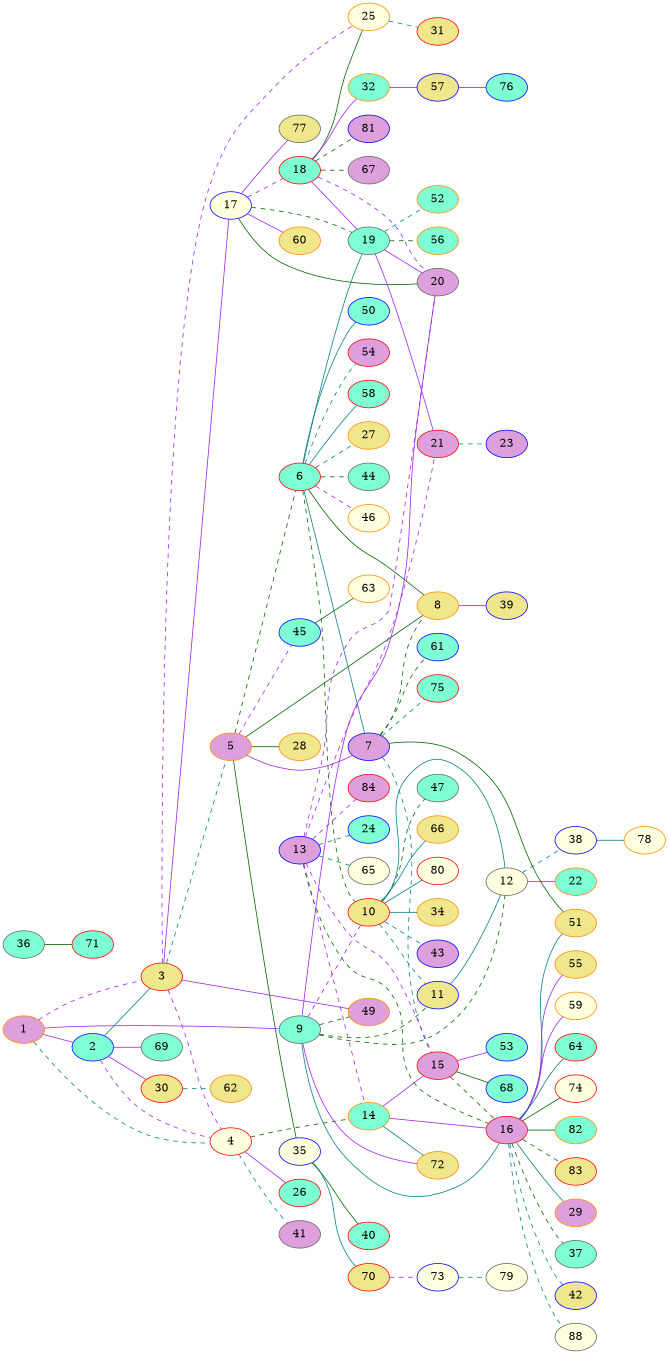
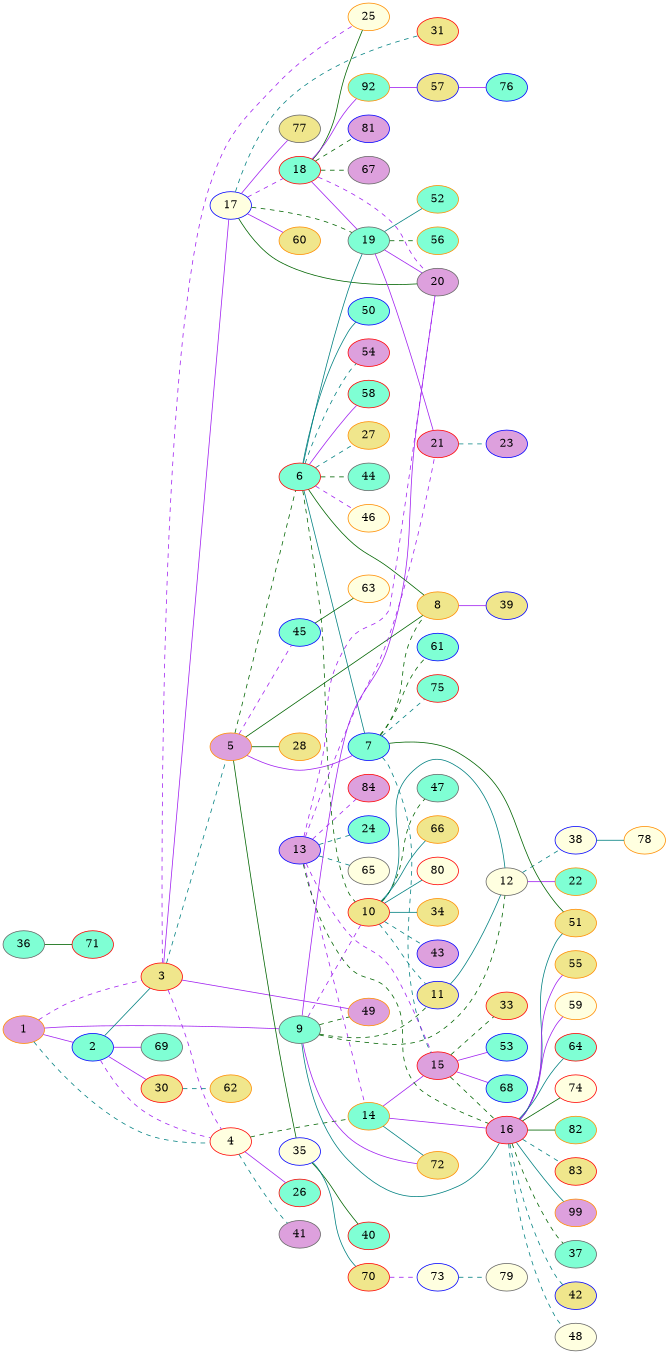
edge "25" -- "31": now "17" -- "31"
node "32": label "32" -> "92"
edge "52" -- "19": style dashed -> solid
edge "58" -- "6": color teal -> purple
node "7": fillcolor plum -> aquamarine
node "33": added
edge "15" -- "68": color darkgreen -> purple
edge "16" -- "83": color darkgreen -> teal
node "29": label "29" -> "99"
node "88": label "88" -> "48"
